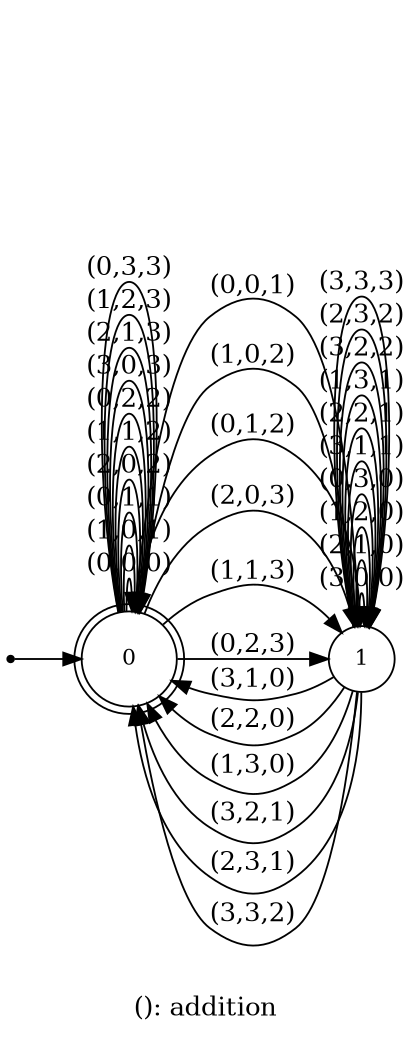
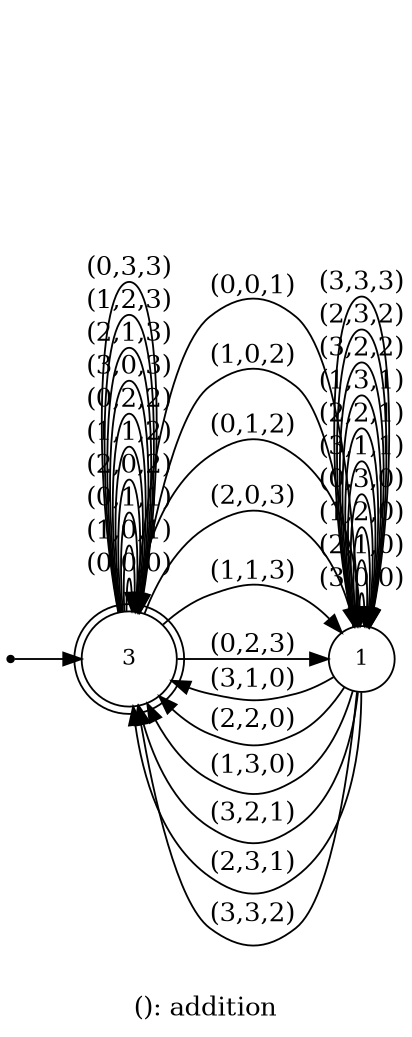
node "0": label "0" -> "3"
